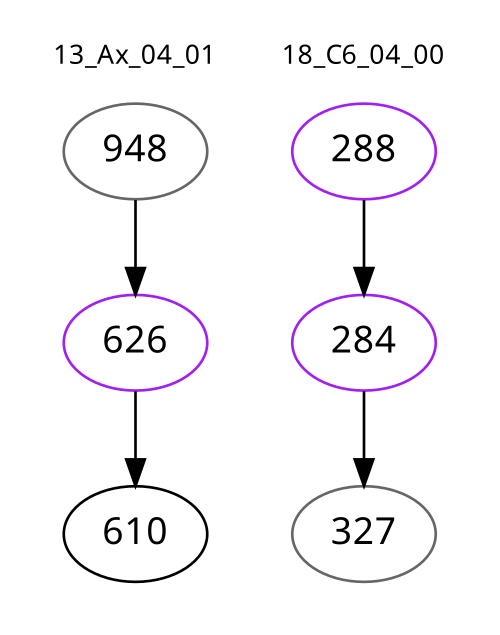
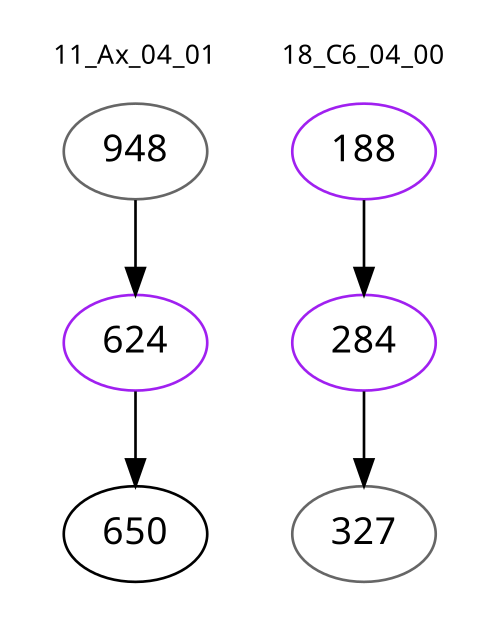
cluster "13_Ax_04_01": label "13_Ax_04_01" -> "11_Ax_04_01"
node "288": label "288" -> "188"
node "626": label "626" -> "624"
node "610": label "610" -> "650"
